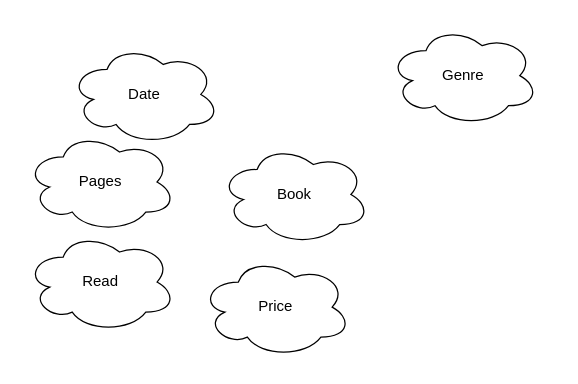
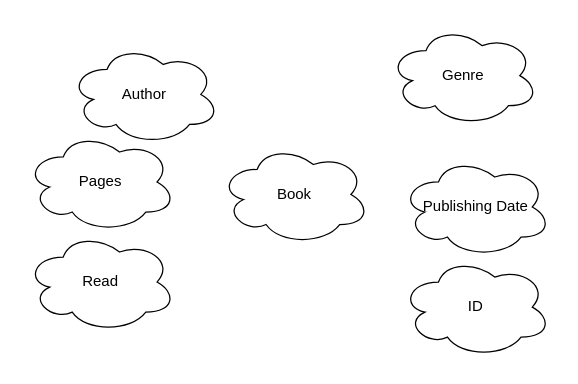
node "Date": label "Date" -> "Author"
node "Publishing Date": added
node "Price": removed
node "ID": added
